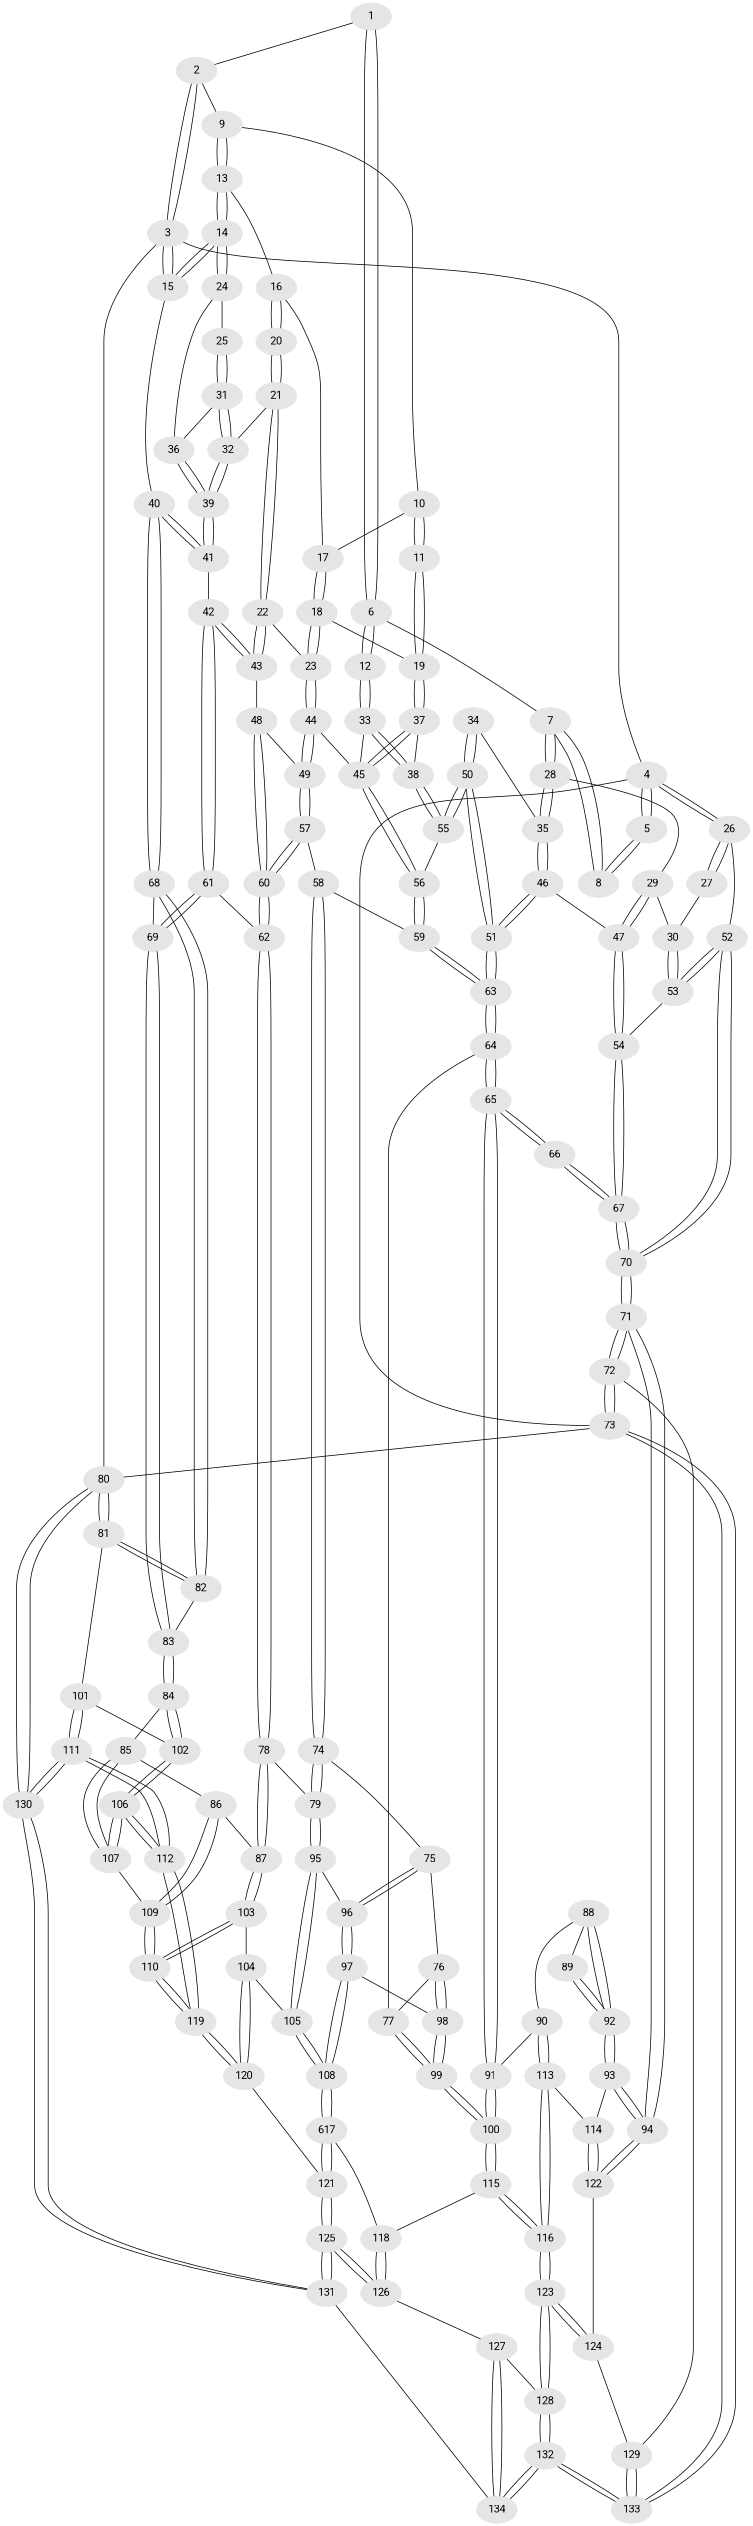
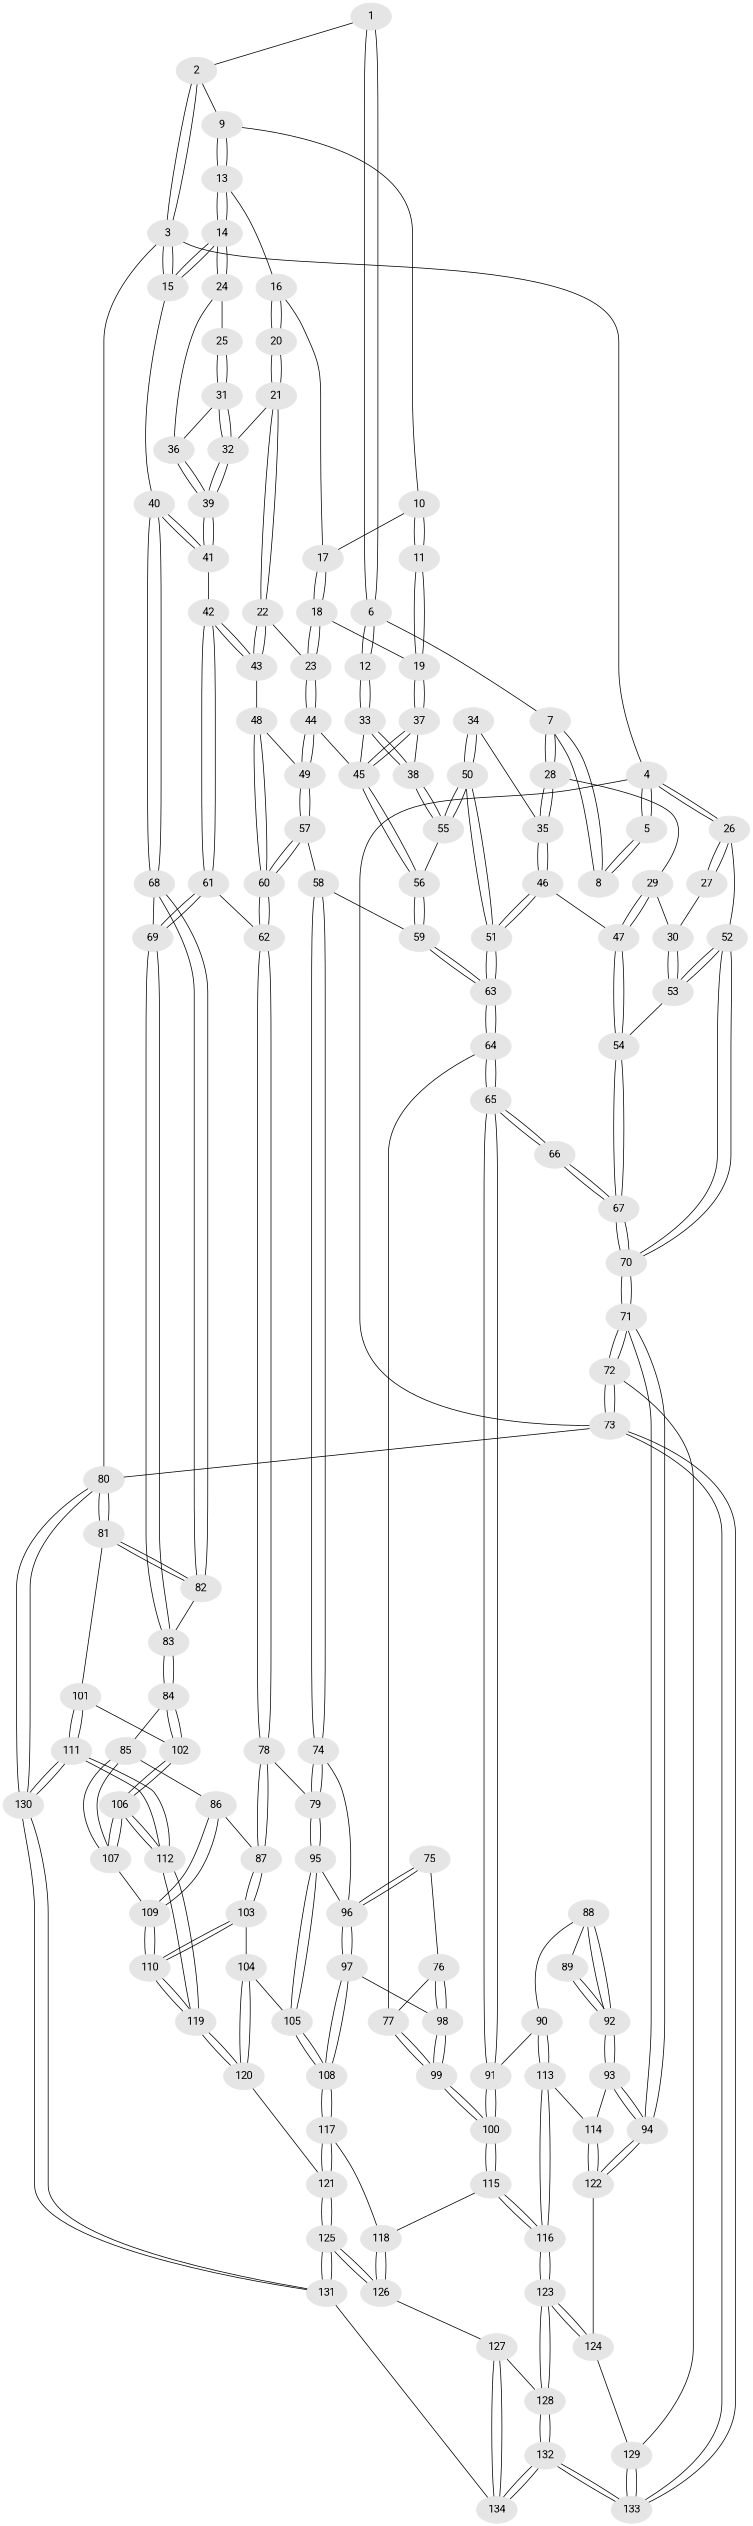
edge "74" -- "75": now "74" -- "96"
node "617": label "617" -> "117"
